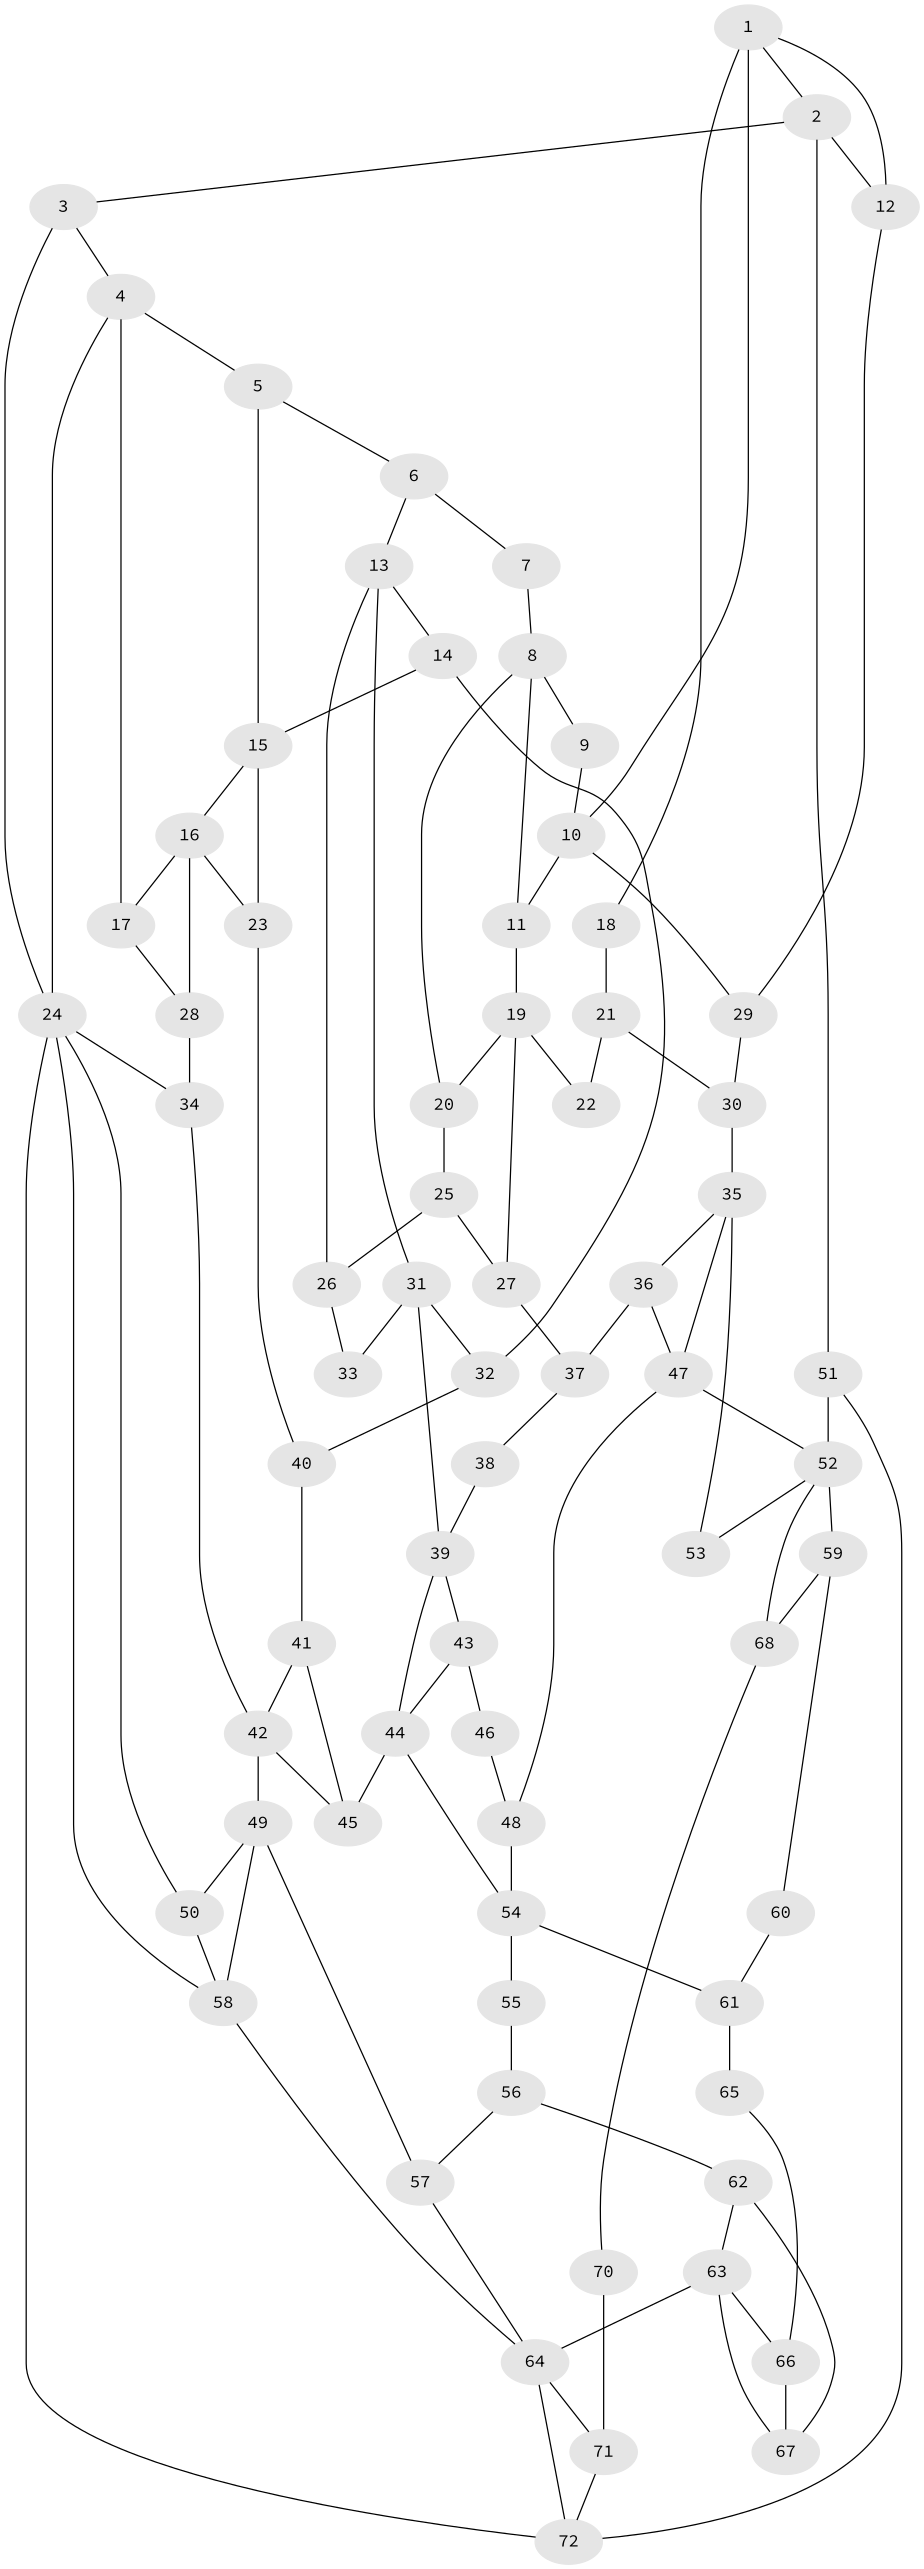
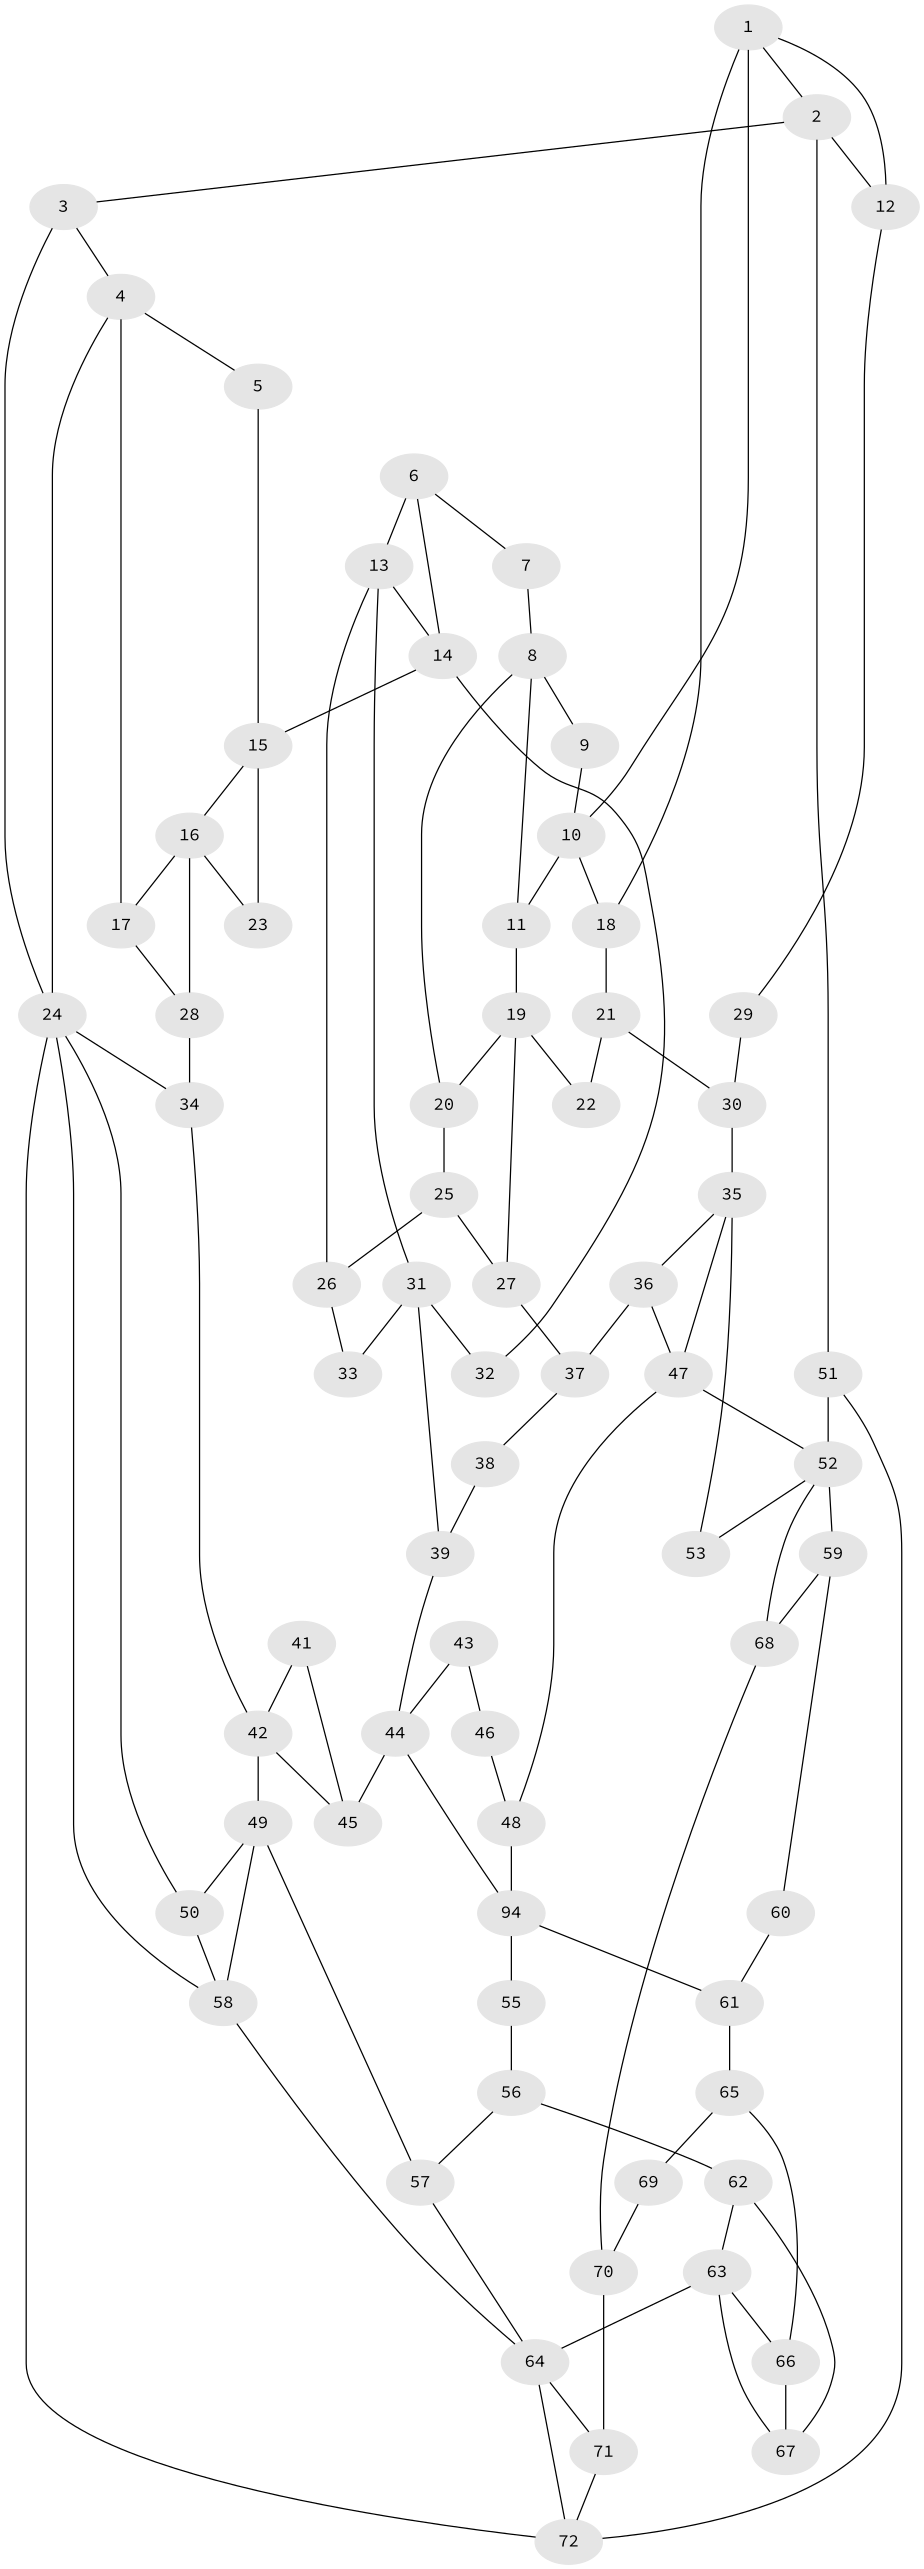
edge "5" -- "6": now "14" -- "6"
edge "10" -- "29": now "10" -- "18"
node "40": removed
edge "39" -- "43": removed
node "54": label "54" -> "94"
node "69": added
